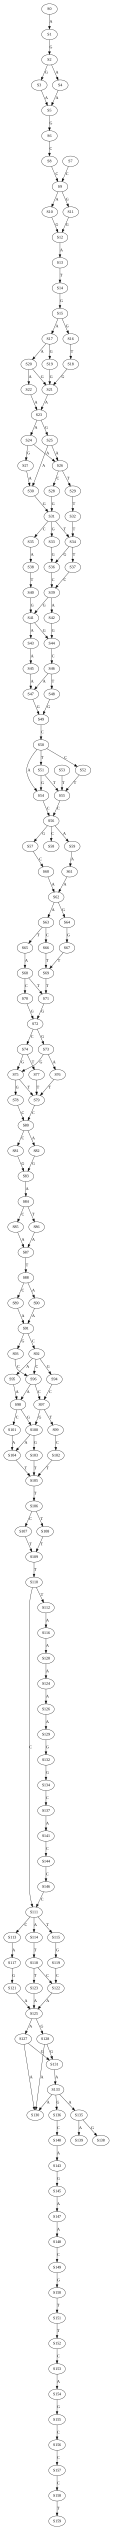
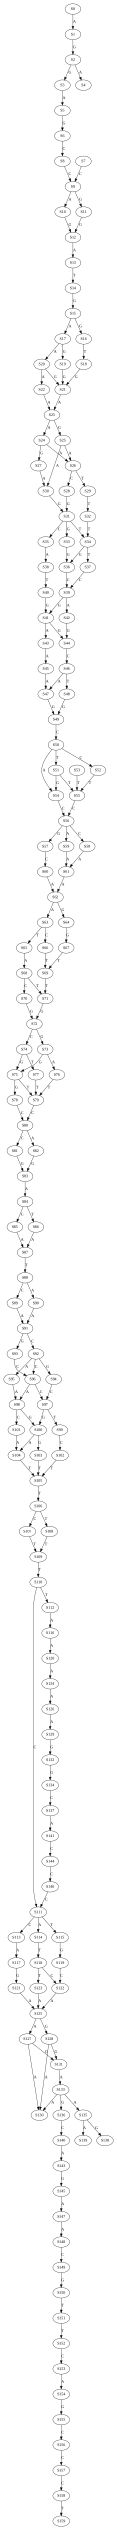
edge "S4" -> "S5": removed, label "A"
edge "S58" -> "S61": added, label "A"
